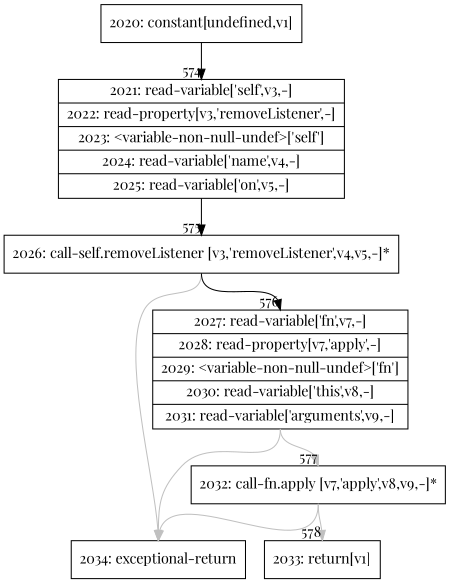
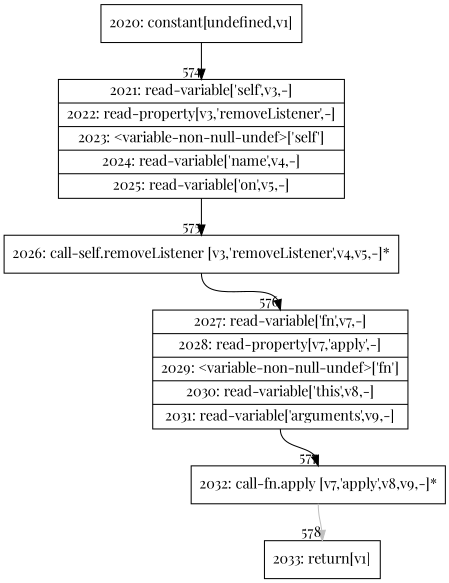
edge "2027: read-variable['fn',v7,-]" -> "2032: call-fn.apply [v7,'apply',v8,v9,-]*": color gray -> black
node "2034: exceptional-return": removed
